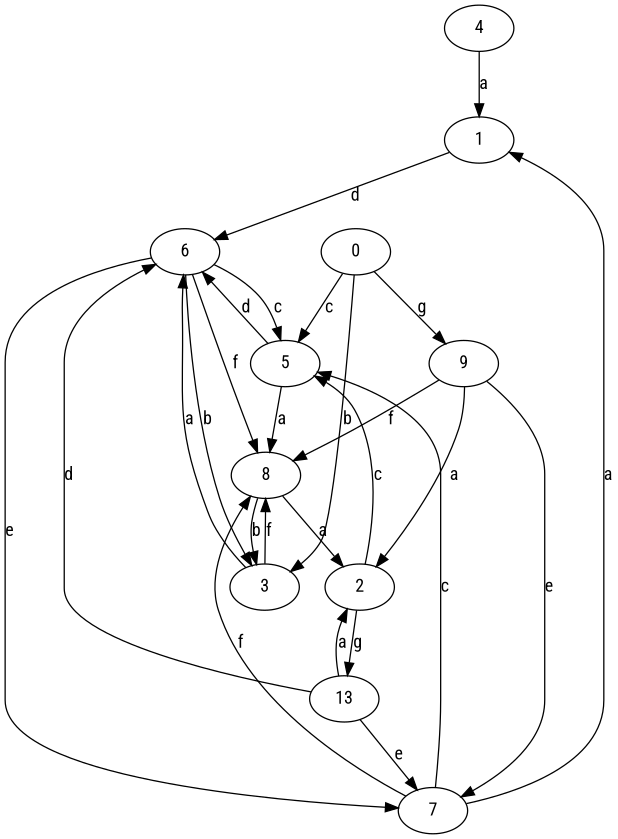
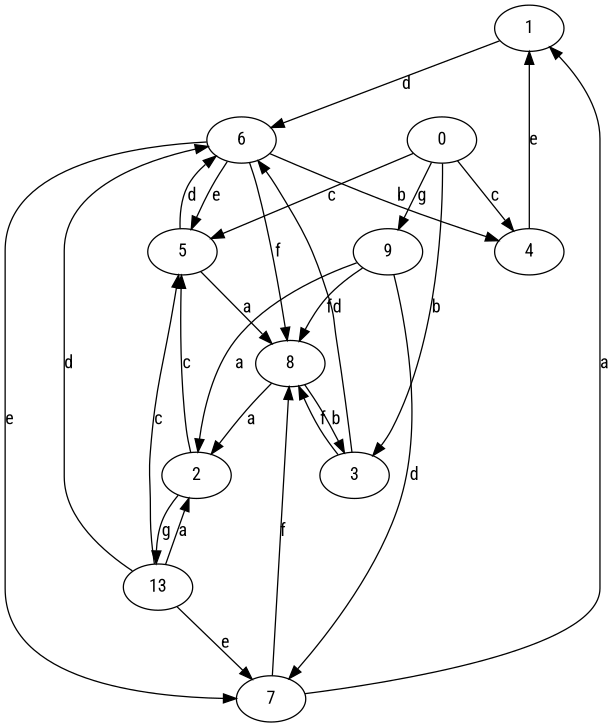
edge "4" -> "1": label "a" -> "e"
edge "0" -> "4": added, label "c"
edge "6" -> "5": label "c" -> "e"
edge "6" -> "3": now "6" -> "4"
edge "3" -> "6": label "a" -> "d"
edge "7" -> "5": now "13" -> "5"
edge "9" -> "7": label "e" -> "d"
